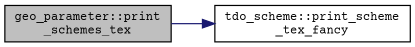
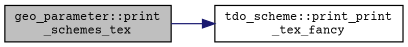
node "tdo_scheme::print_scheme _tex_fancy": label "tdo_scheme::print_scheme _tex_fancy" -> "tdo_scheme::print_print _tex_fancy"
